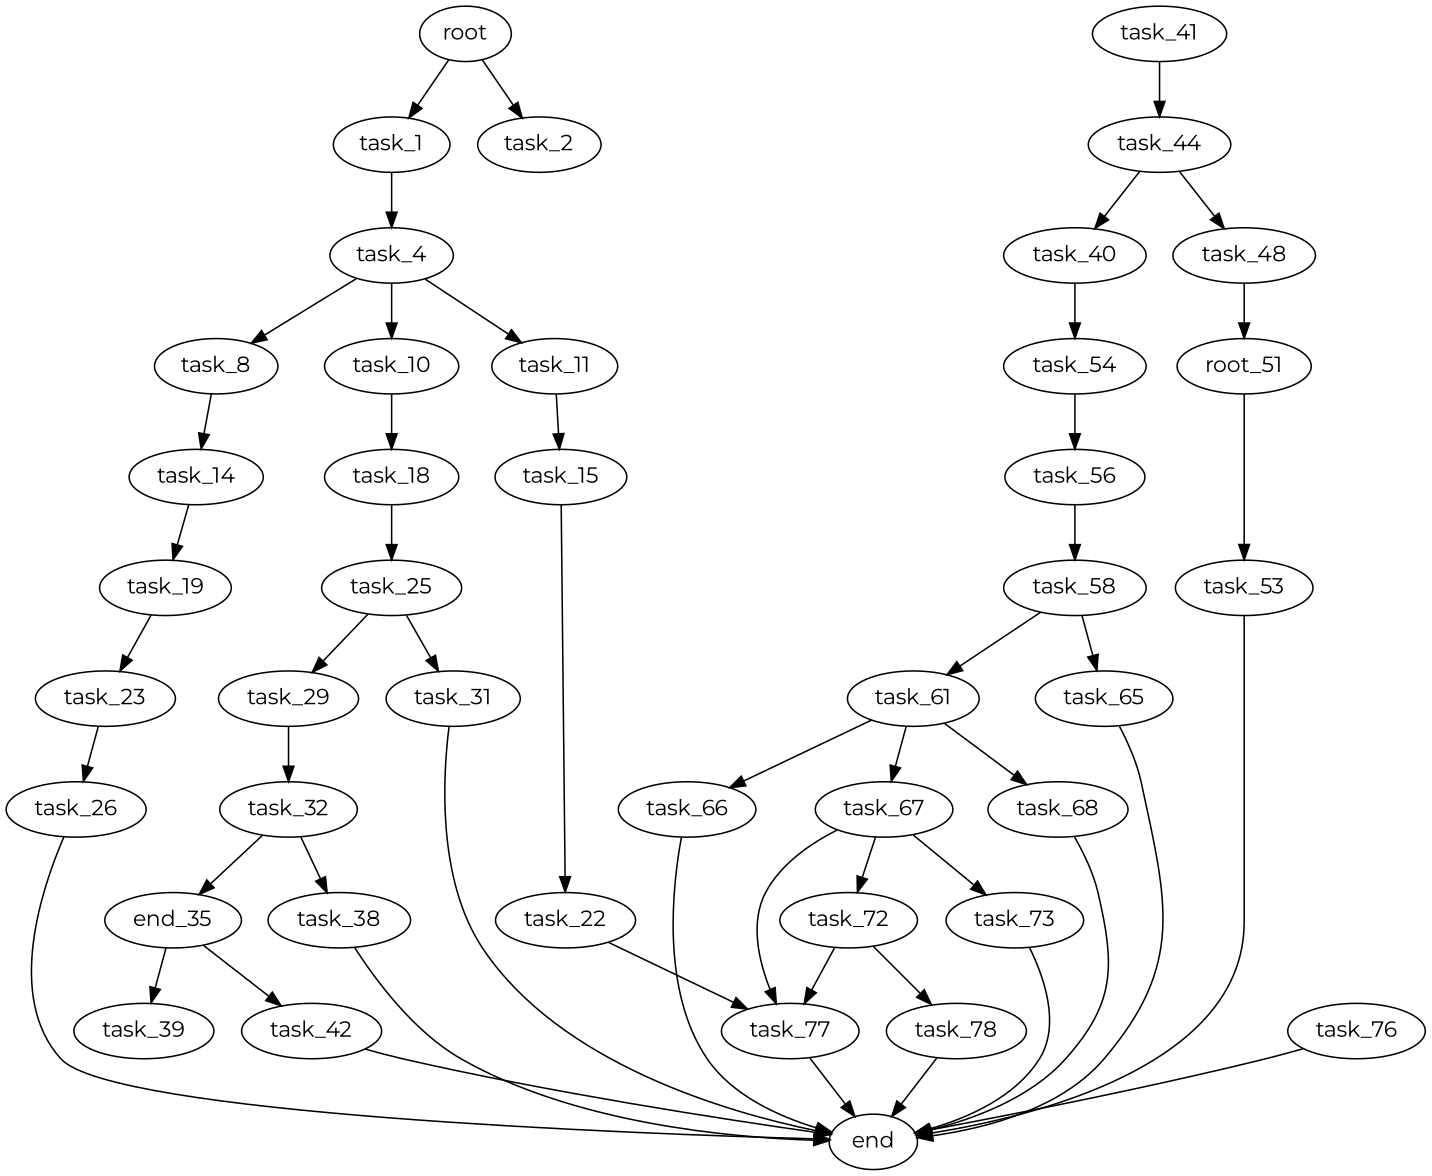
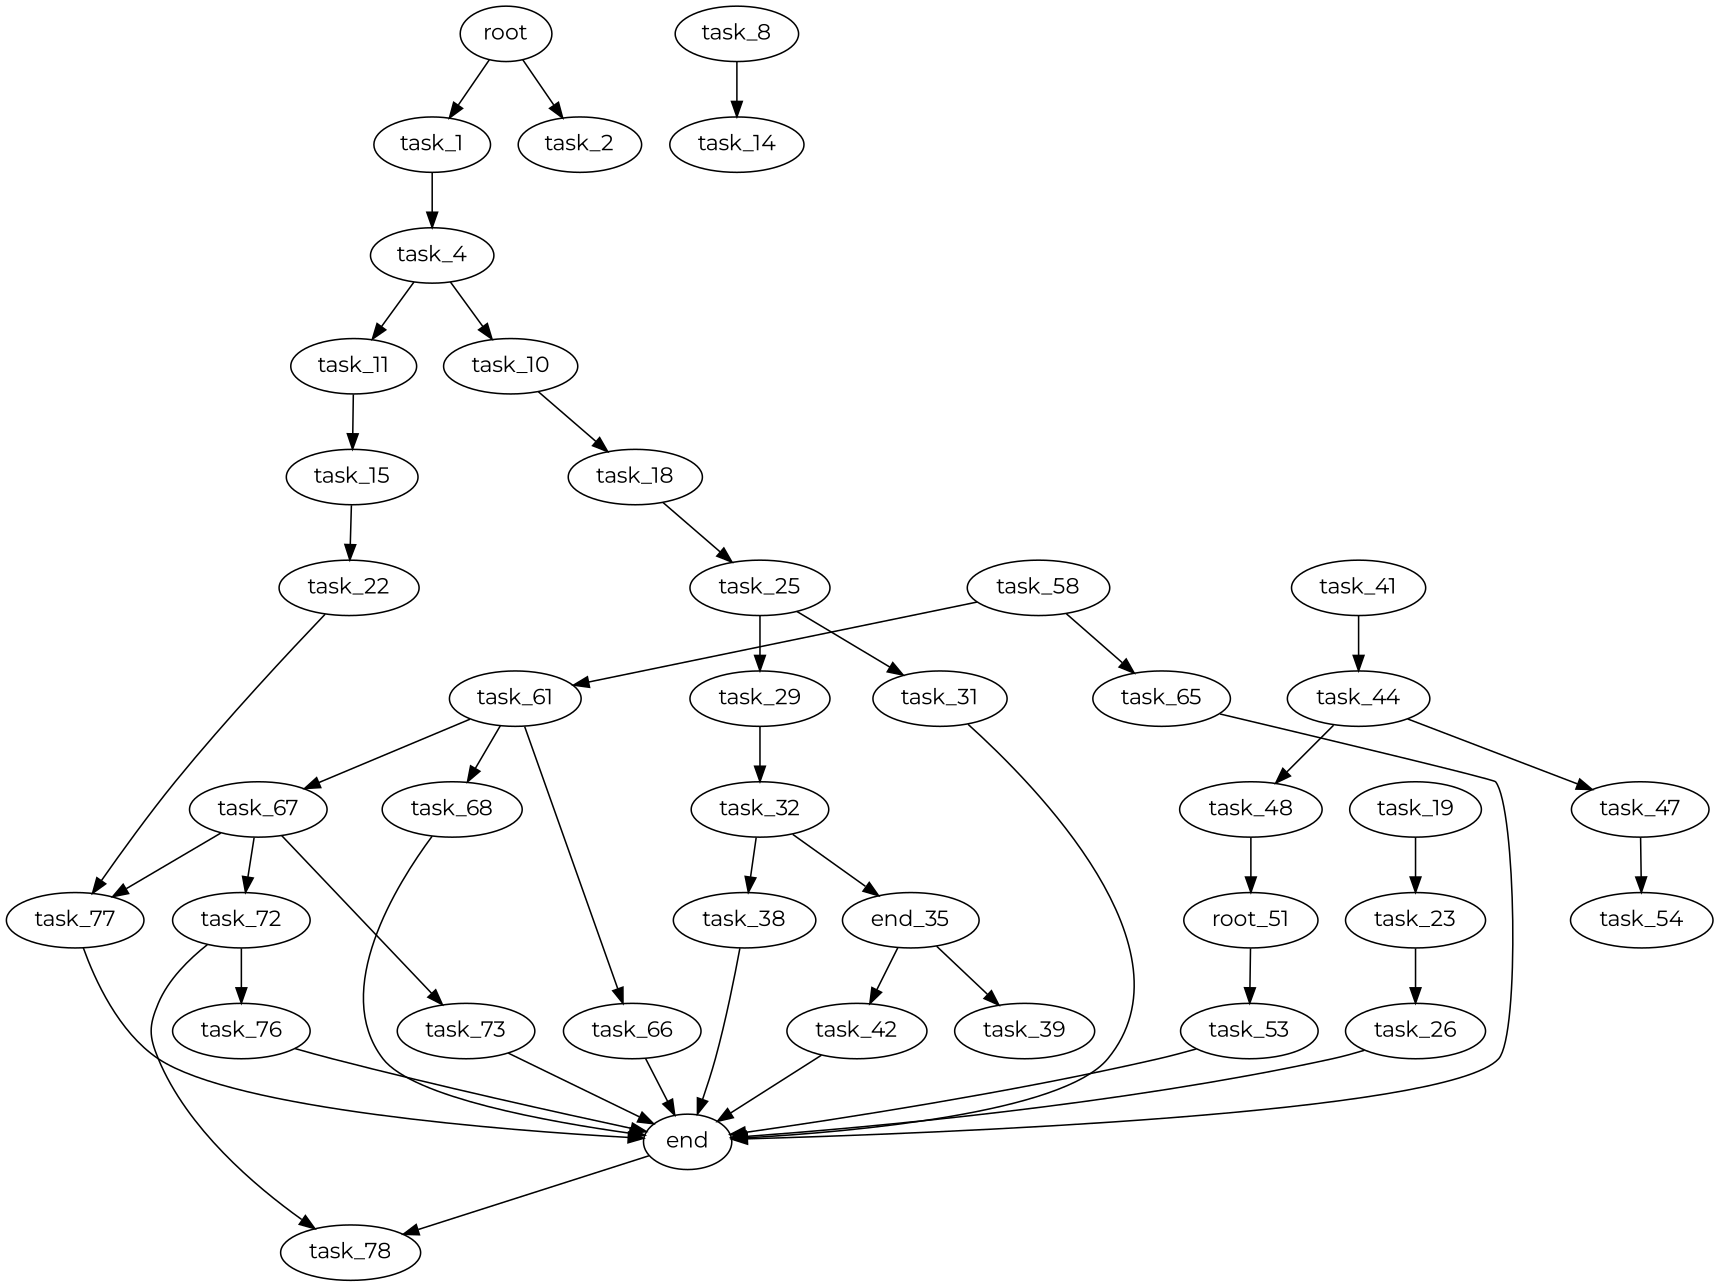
node "task_40": label "task_40" -> "task_47"
edge "task_4" -> "task_8": removed
node "task_56": removed
edge "task_14" -> "task_19": removed
edge "task_72" -> "task_77": now "task_72" -> "task_76"
edge "task_78" -> "end": reversed
